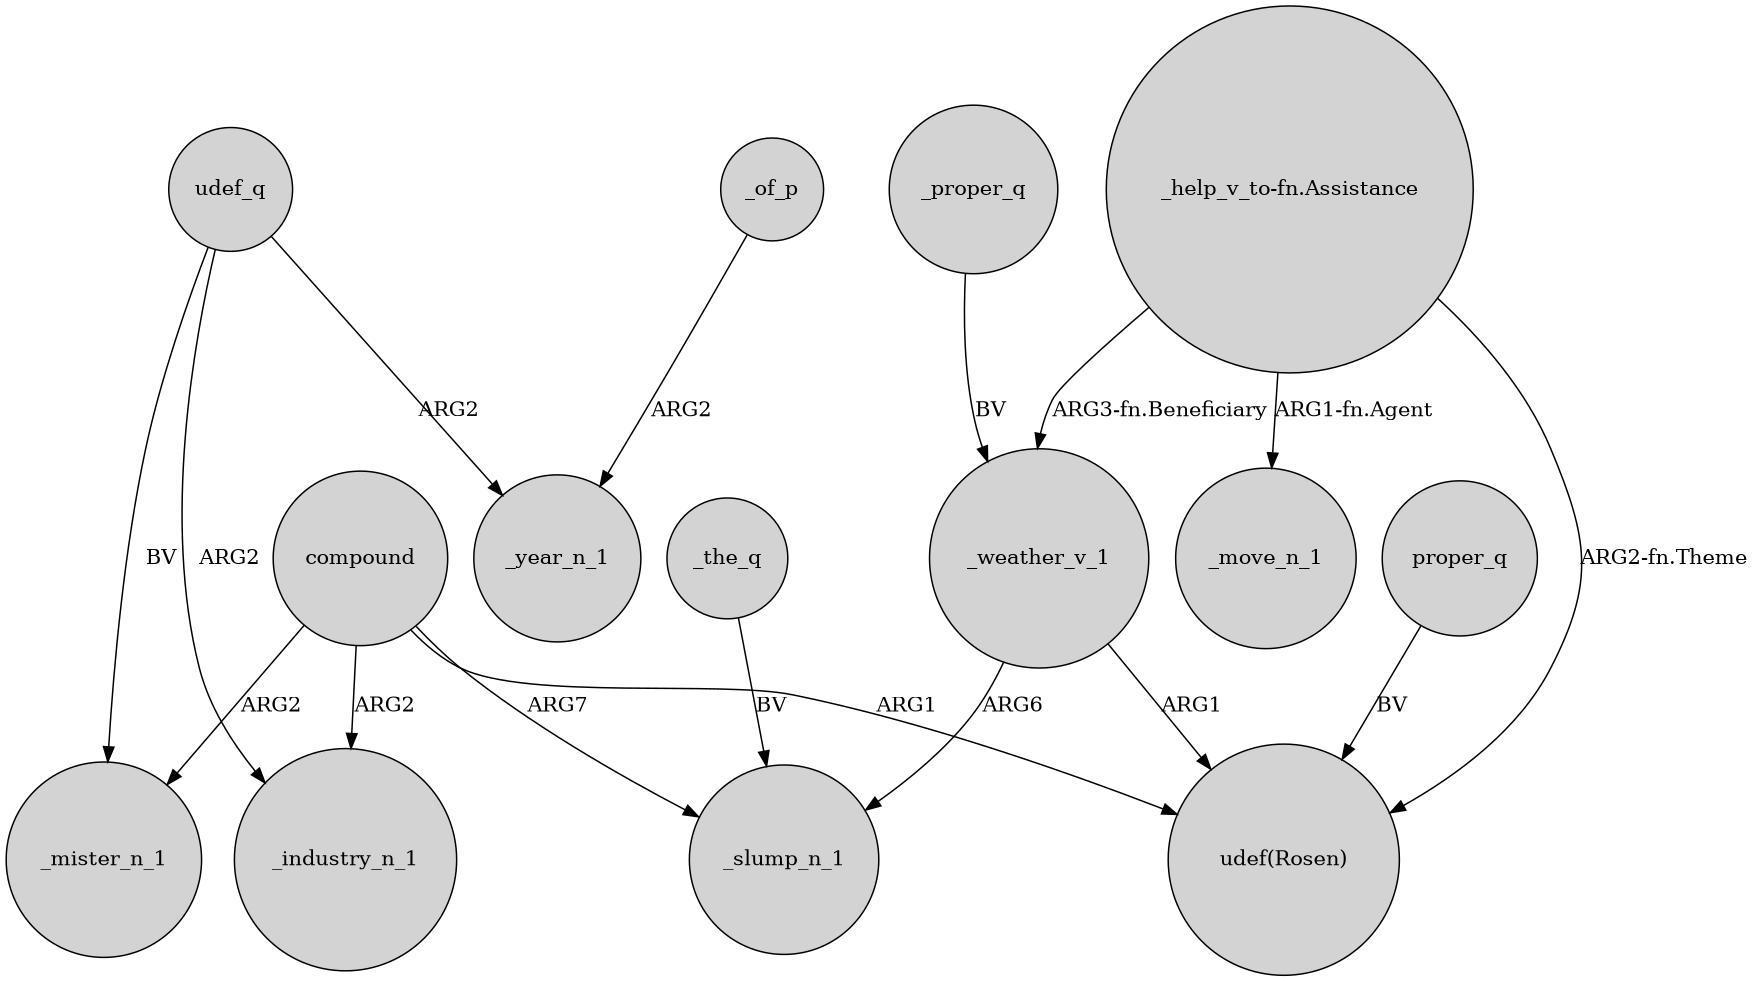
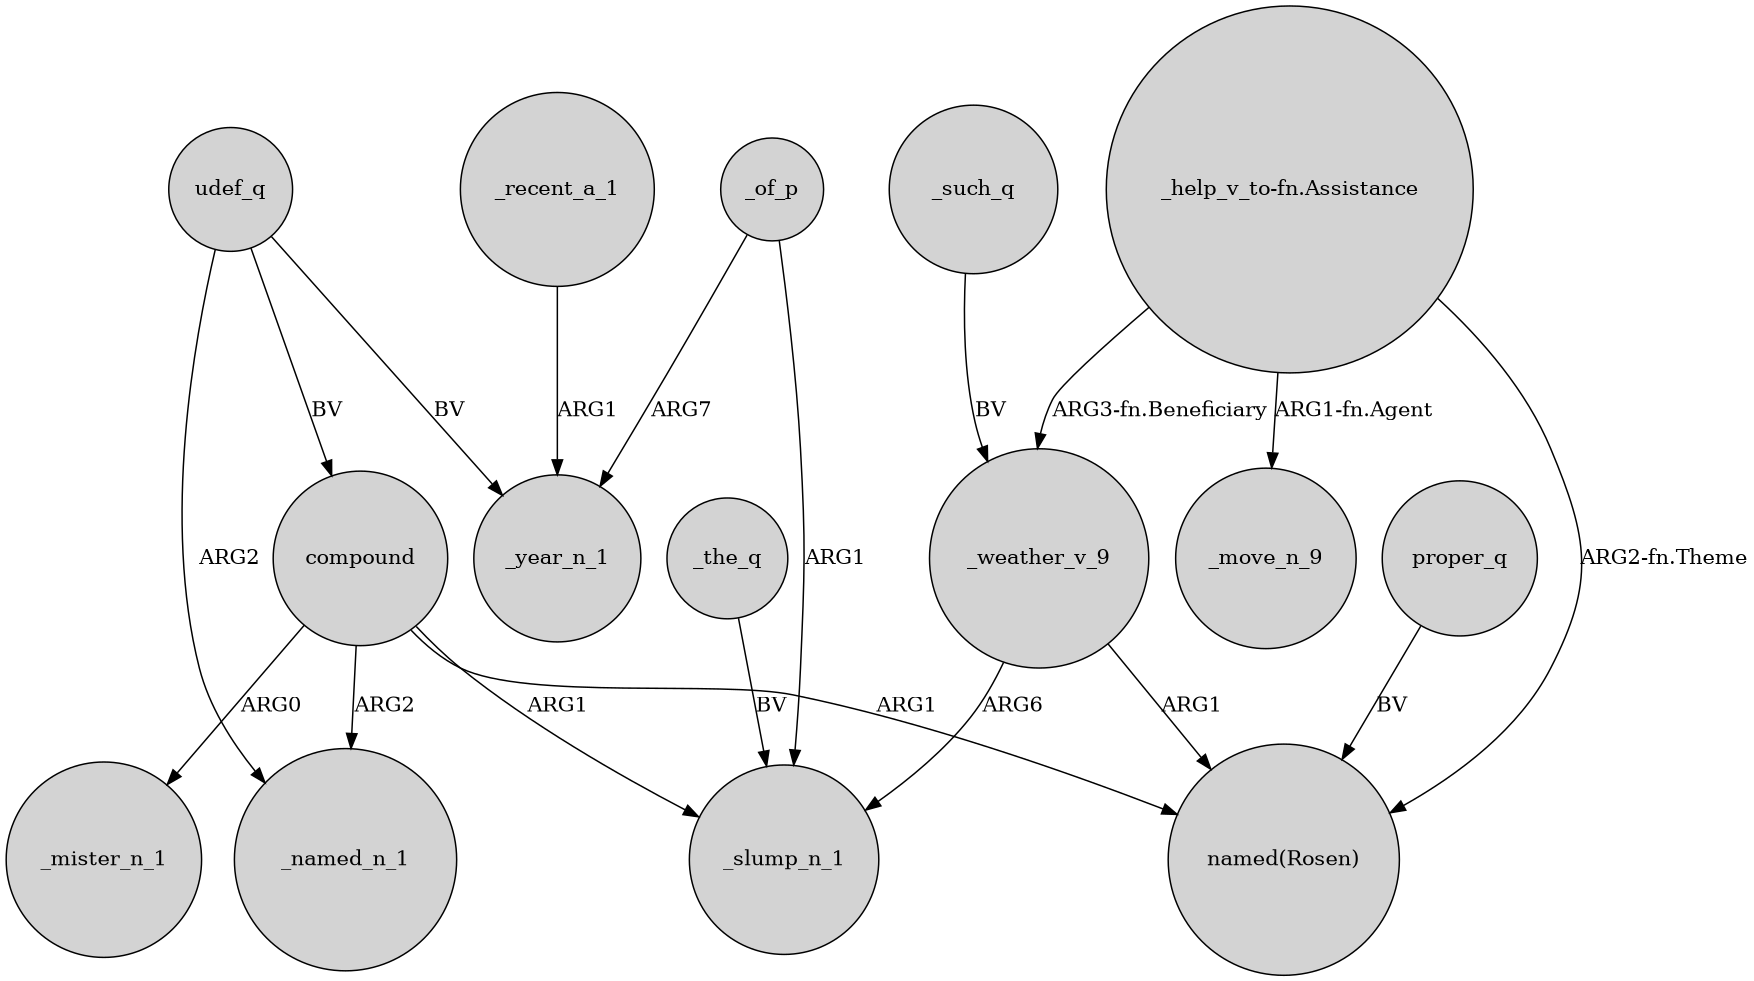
node "_recent_a_1": added
node "_proper_q": label "_proper_q" -> "_such_q"
edge "udef_q" -> "_year_n_1": label "ARG2" -> "BV"
edge "_of_p" -> "_year_n_1": label "ARG2" -> "ARG7"
edge "udef_q" -> "_mister_n_1": now "udef_q" -> "compound"
edge "_of_p" -> "_slump_n_1": added, label "ARG1"
node "_weather_v_1": label "_weather_v_1" -> "_weather_v_9"
node "_move_n_1": label "_move_n_1" -> "_move_n_9"
edge "compound" -> "_mister_n_1": label "ARG2" -> "ARG0"
edge "compound" -> "_slump_n_1": label "ARG7" -> "ARG1"
node "_industry_n_1": label "_industry_n_1" -> "_named_n_1"
node "udef(Rosen)": label "udef(Rosen)" -> "named(Rosen)"
